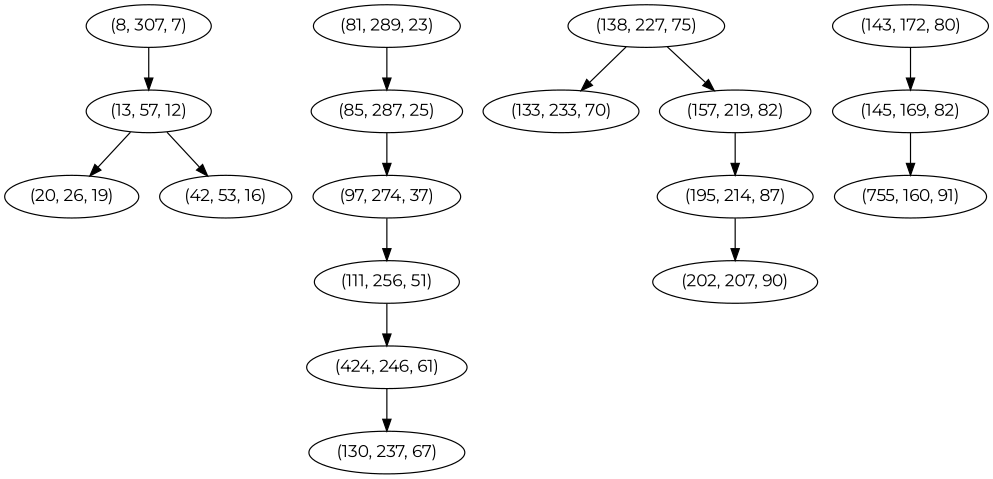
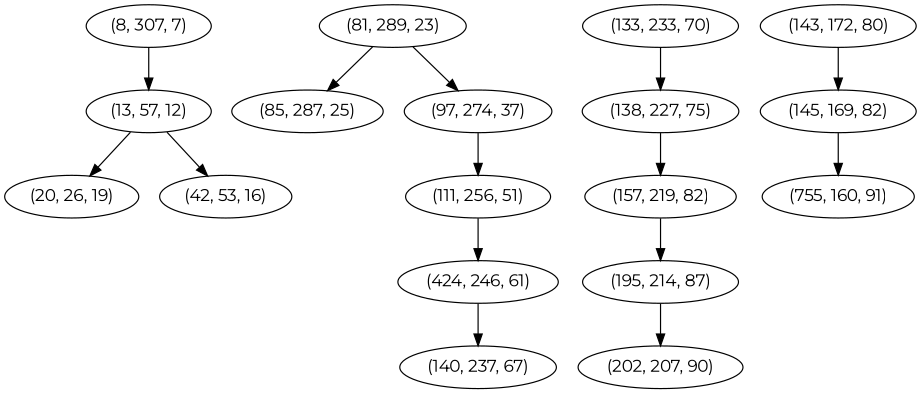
edge "(138, 227, 75)" -> "(133, 233, 70)": reversed
edge "(85, 287, 25)" -> "(97, 274, 37)": now "(81, 289, 23)" -> "(97, 274, 37)"
node "(130, 237, 67)": label "(130, 237, 67)" -> "(140, 237, 67)"
